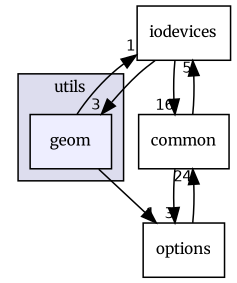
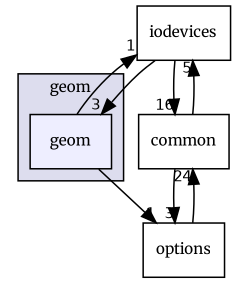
cluster "utils": label "utils" -> "geom"
